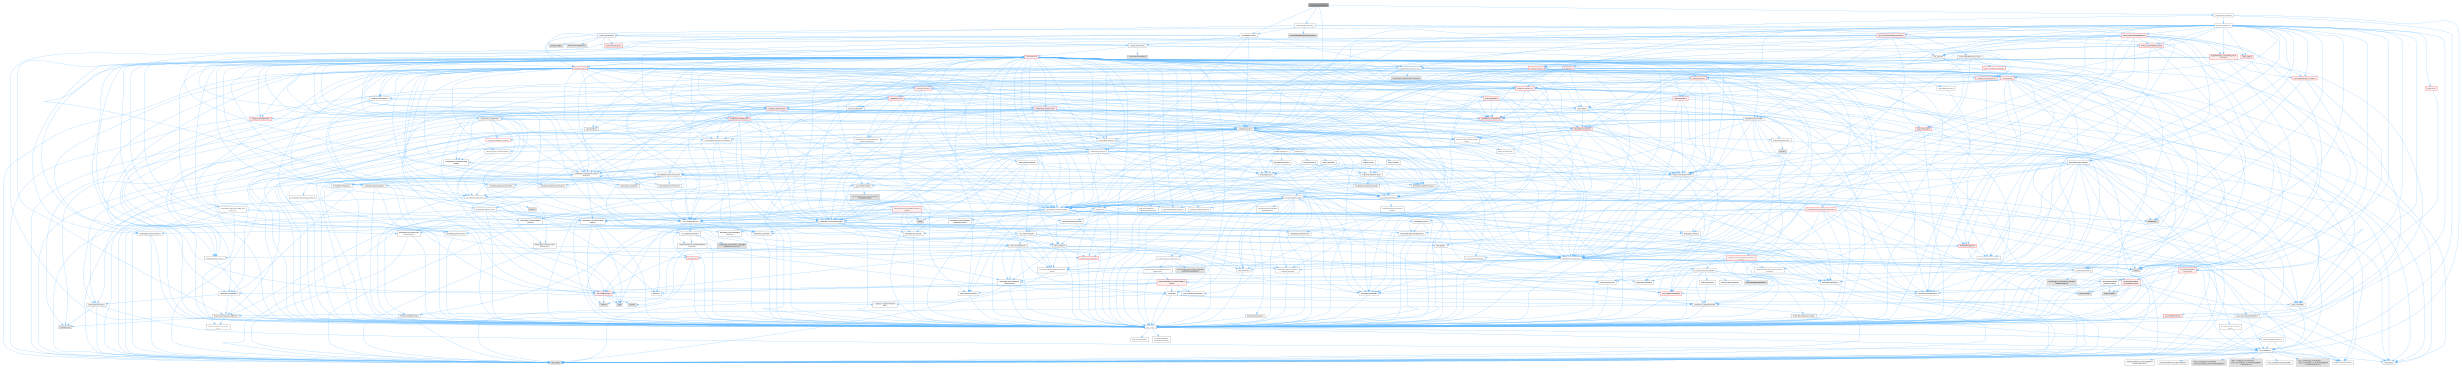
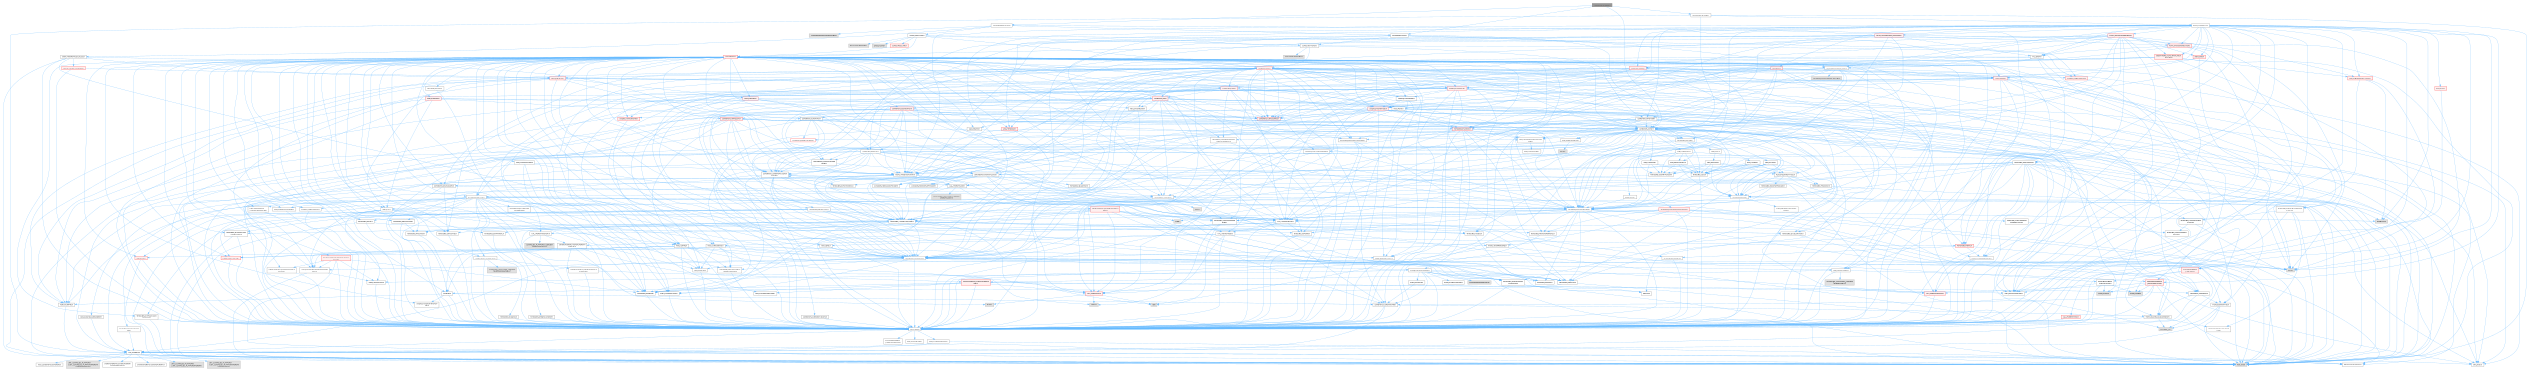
edge "Misc/App.h" -> "Misc/Build.h": removed
edge "Algo/Impl/BinaryHeap.h" -> "Templates/IdentityFunctor.h": now "Algo/BinarySearch.h" -> "Templates/IdentityFunctor.h"
node "Algo/Rotate.h": added
